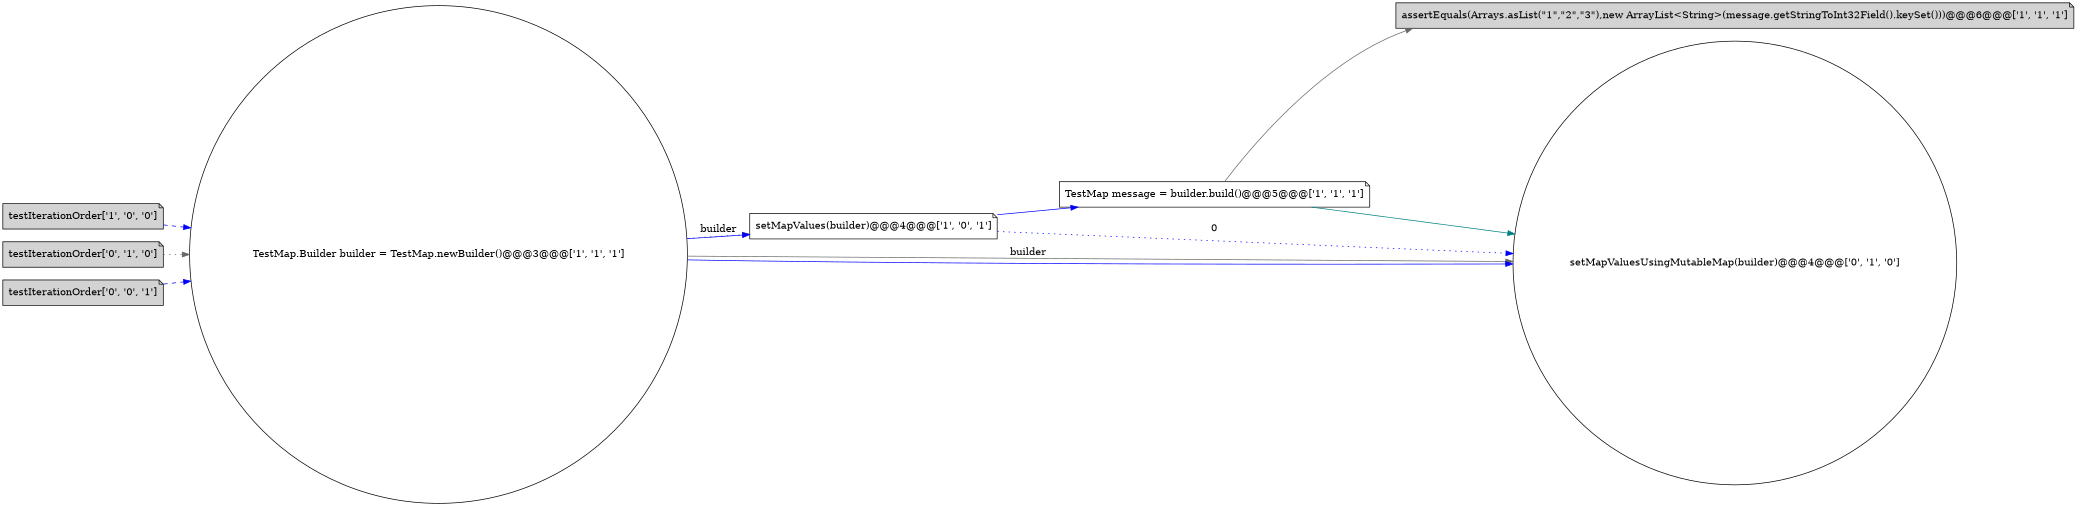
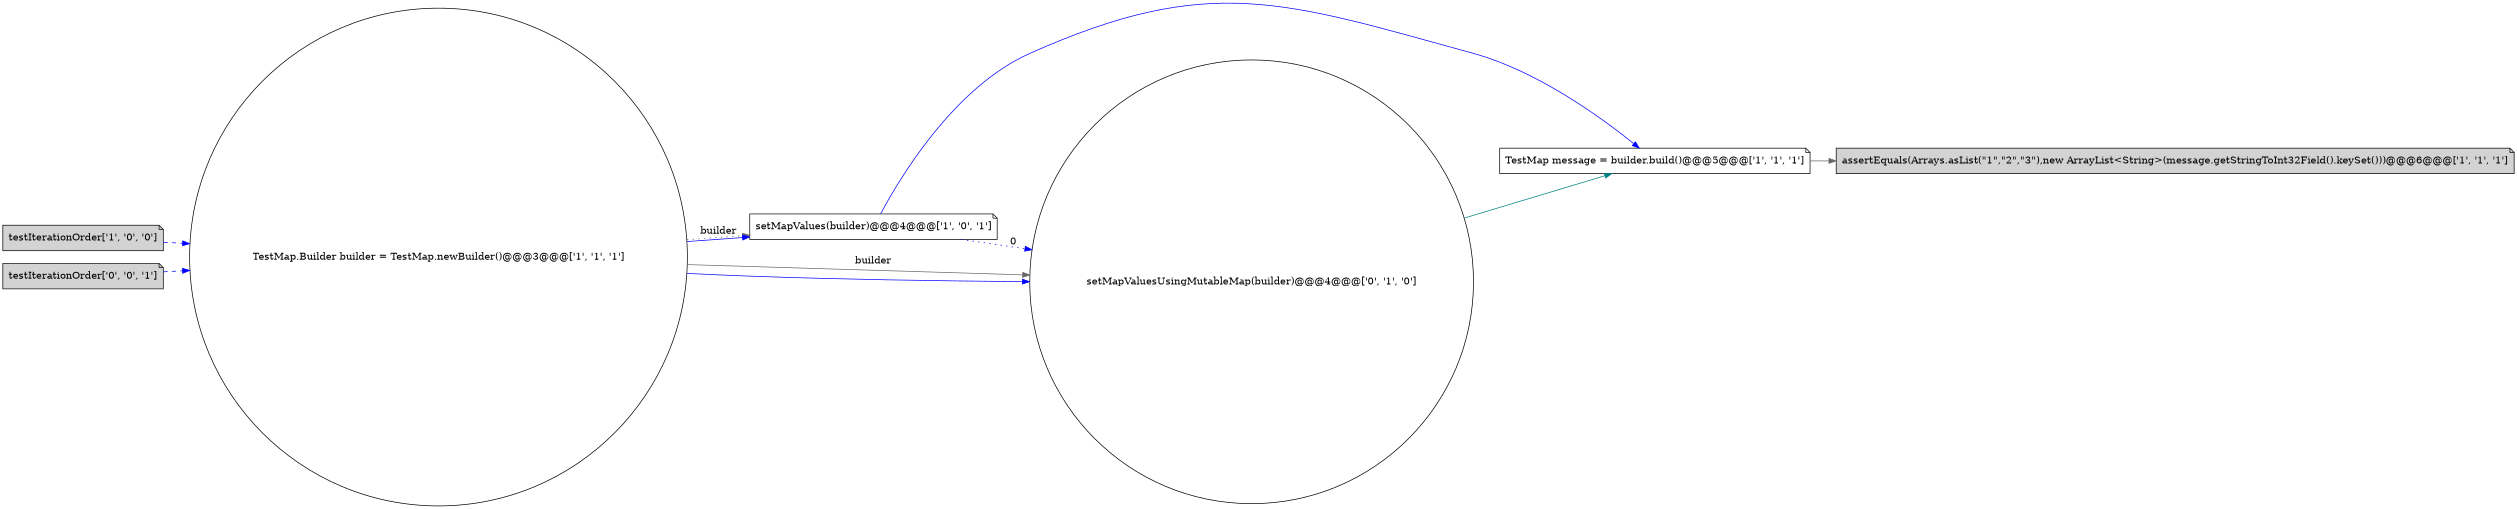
edge "TestMap message = builder.build()@@@5@@@['1', '1', '1']" -> "setMapValuesUsingMutableMap(builder)@@@4@@@['0', '1', '0']": reversed
node "testIterationOrder['0', '1', '0']": removed
